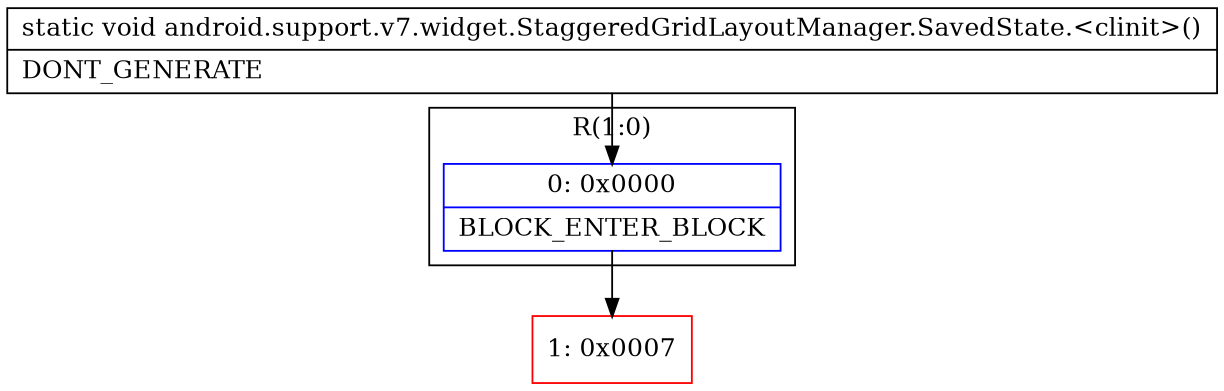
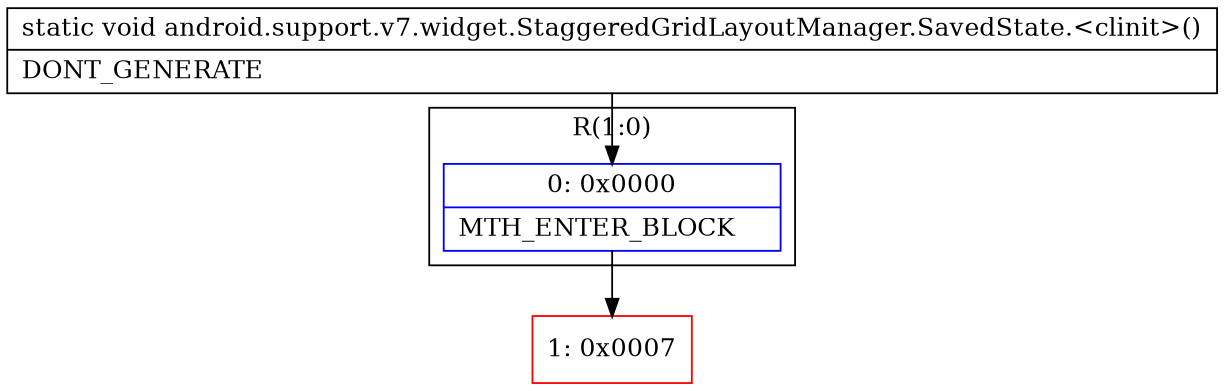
node "0: 0x0000": text "BLOCK_ENTER_BLOCK" -> "MTH_ENTER_BLOCK"
